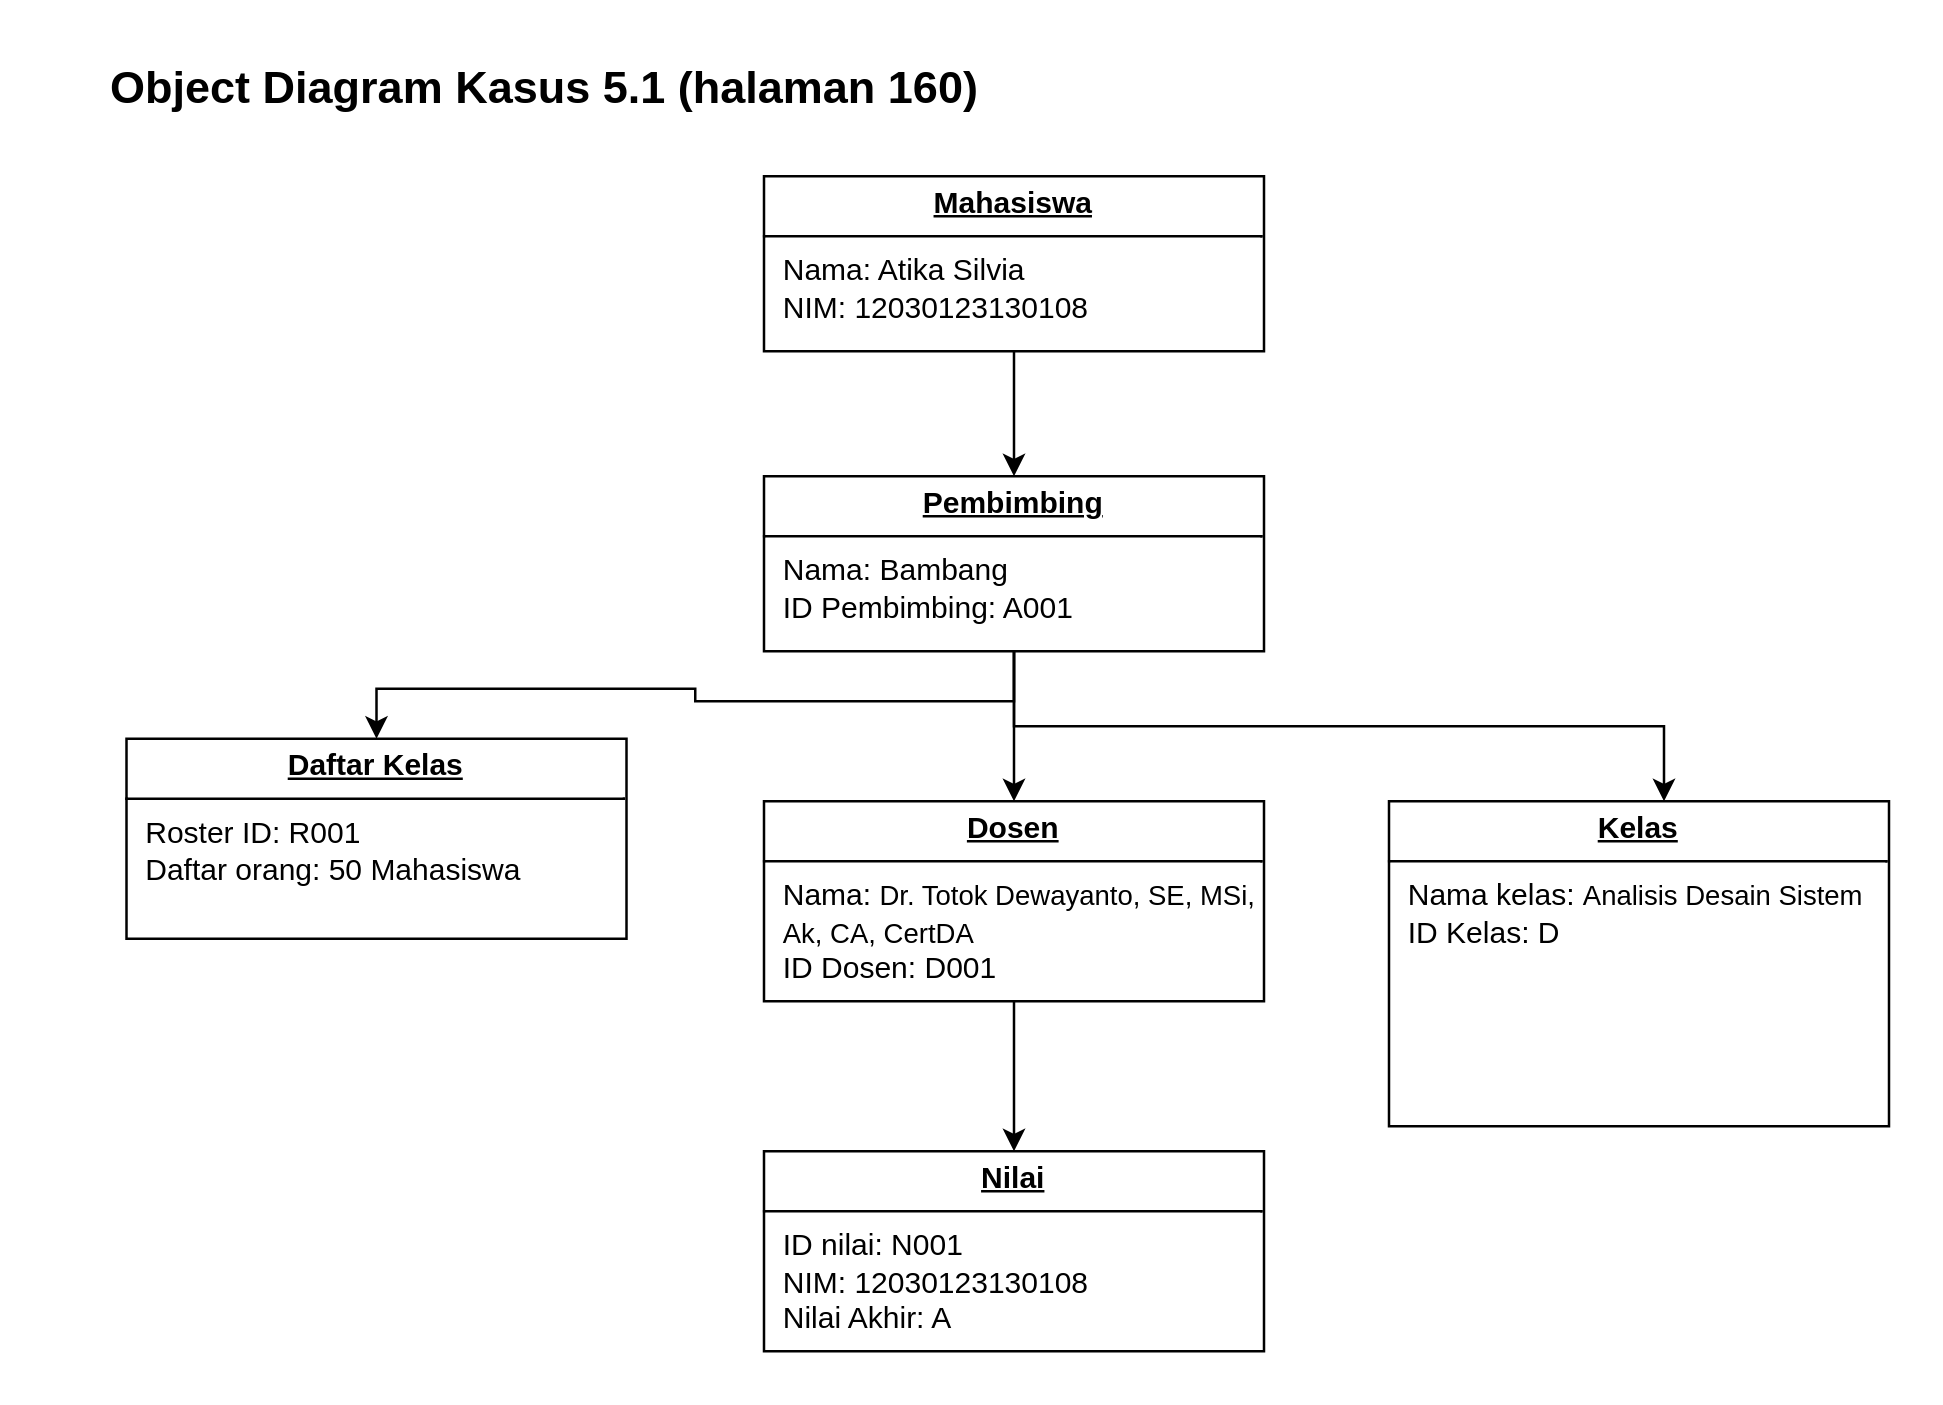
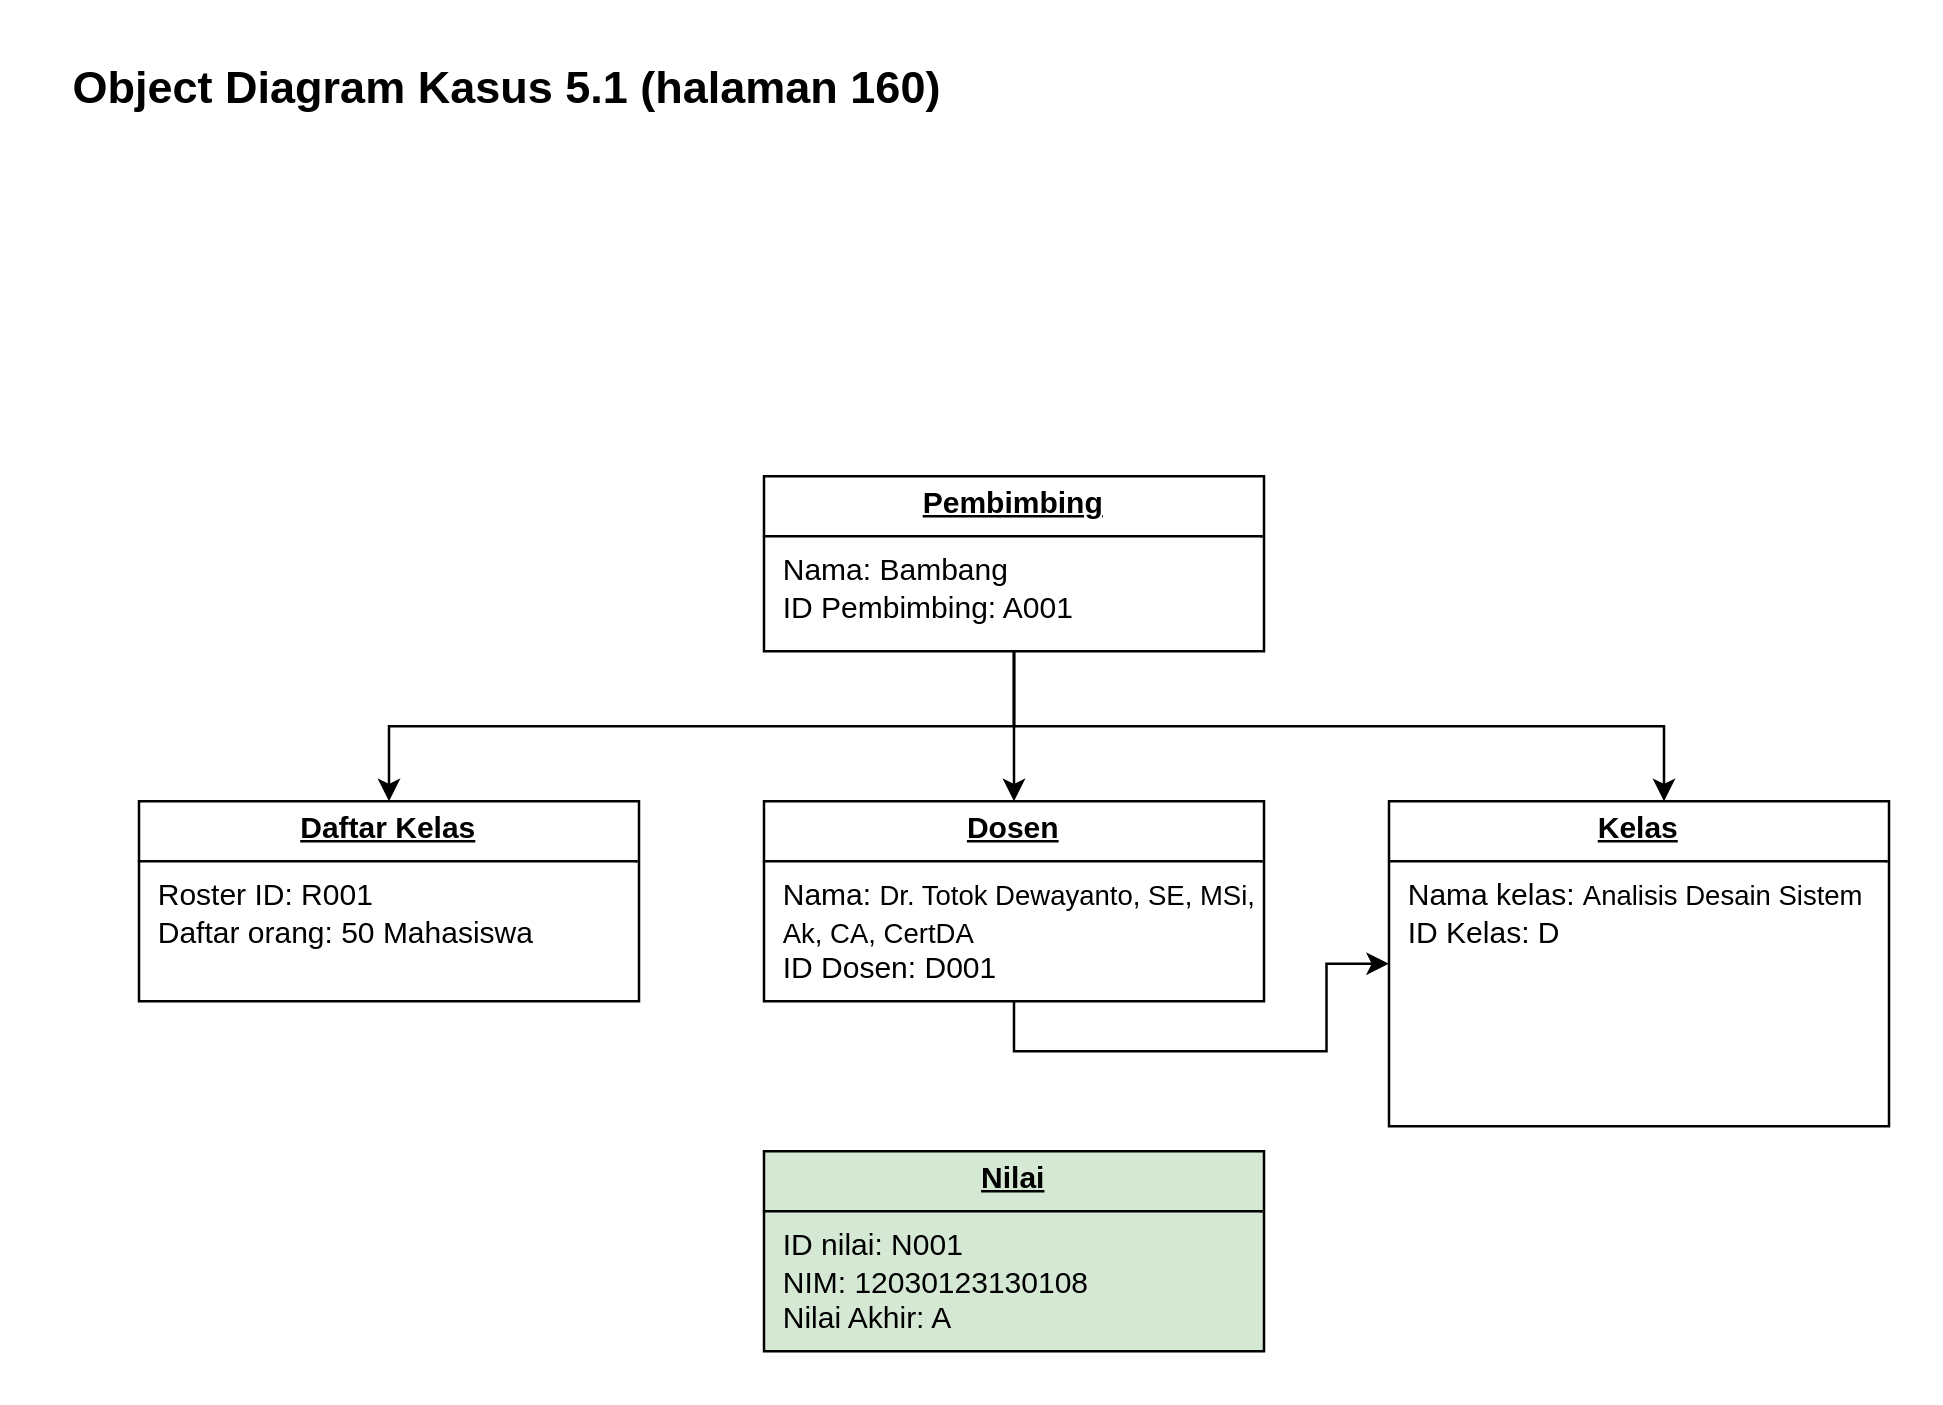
node "Object Diagram Kasus 5.1 (halaman 160)": moved (545, 89) -> (508, 89)
node "Mahasiswa Nama: Atika Silvia NIM: 12030123130108": removed
edge "Mahasiswa Nama: Atika Silvia NIM: 12030123130108" -> "Pembimbing Nama: Bambang ID Pembimbing: A001": removed
node "Daftar Kelas Roster ID: R001 Daftar orang: 50 Mahasiswa": moved (376, 839) -> (389, 901)
edge "Dosen Nama: Dr. Totok Dewayanto, SE, MSi, Ak, CA, CertDA ID Dosen: D001" -> "Nilai ID nilai: N001 NIM: 12030123130108 Nilai Akhir: A": now "Dosen Nama: Dr. Totok Dewayanto, SE, MSi, Ak, CA, CertDA ID Dosen: D001" -> "Kelas Nama kelas: Analisis Desain Sistem ID Kelas: D"
node "Nilai ID nilai: N001 NIM: 12030123130108 Nilai Akhir: A": fillcolor #ffffff -> #d5e8d4
